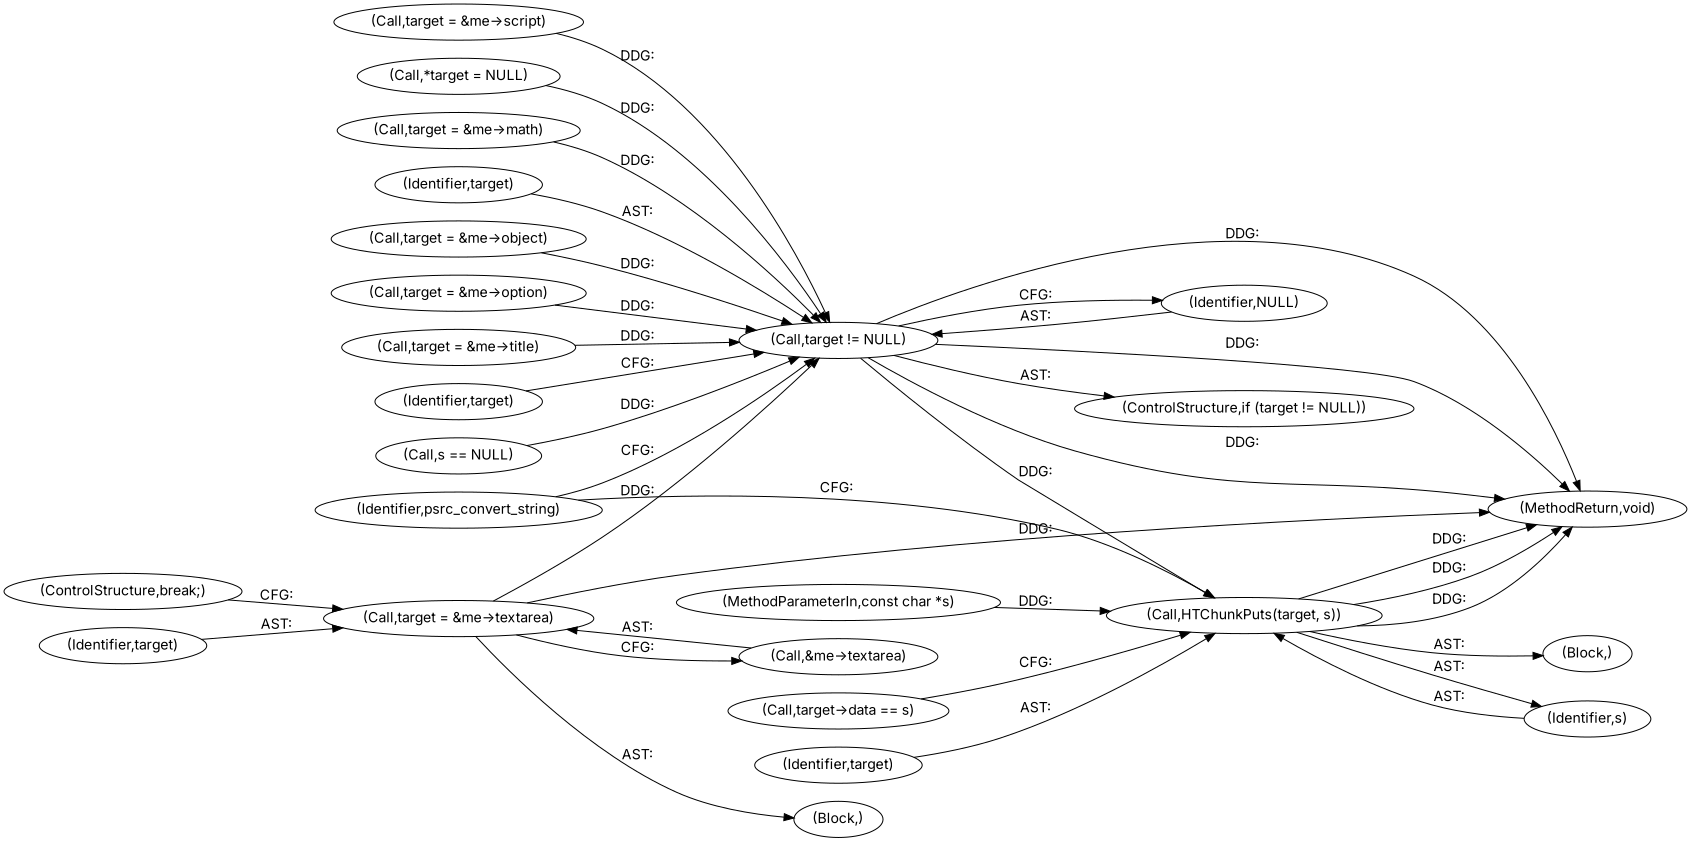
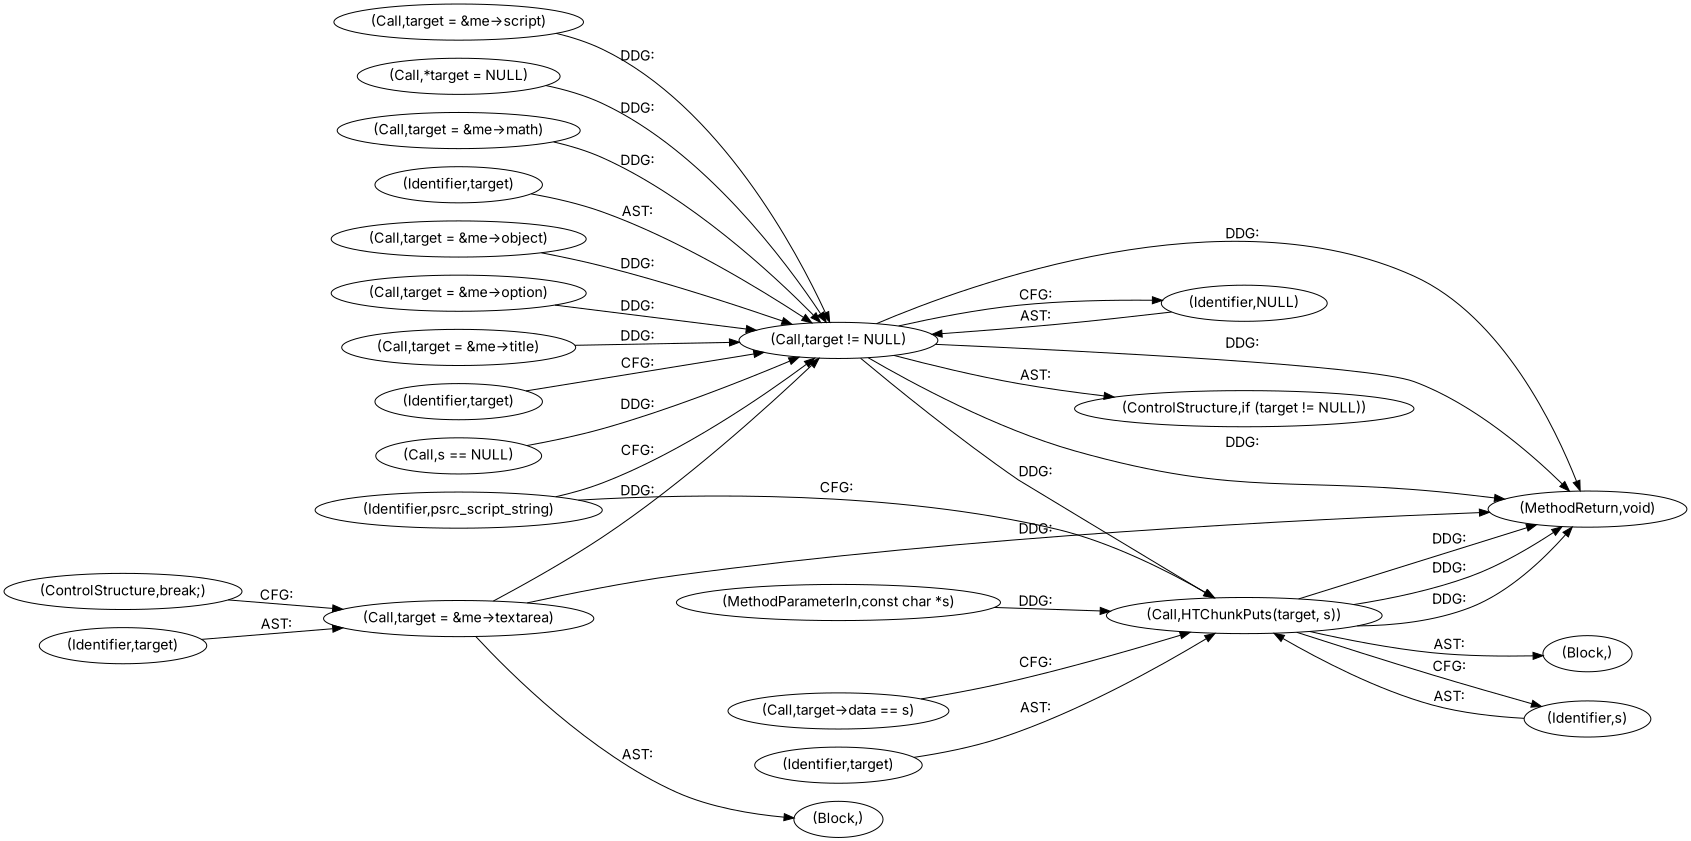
node "(Identifier,psrc_convert_string)": label "(Identifier,psrc_convert_string)" -> "(Identifier,psrc_script_string)"
node "(Call,&me->textarea)": removed
edge "(Call,HTChunkPuts(target, s))" -> "(Identifier,s)": label "AST: " -> "CFG: "
